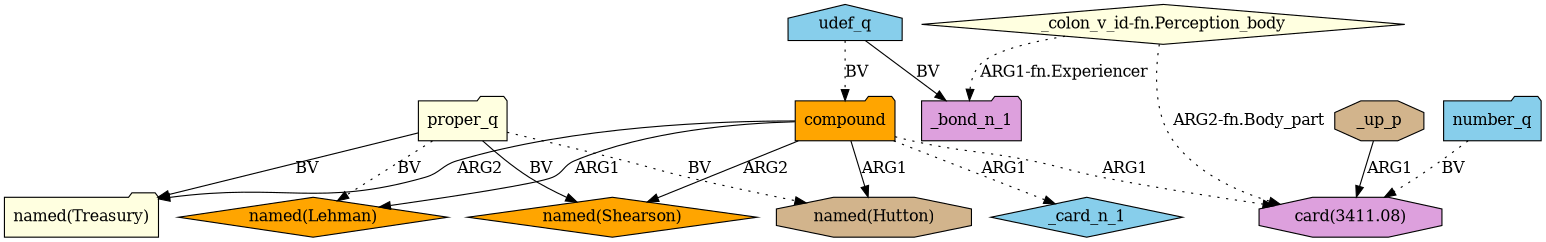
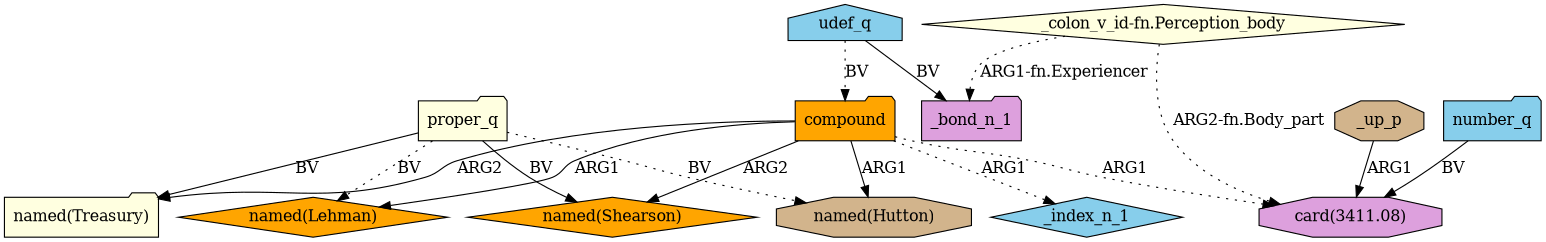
edge "number_q" -> "card(3411.08)": style dotted -> solid
node "_card_n_1": label "_card_n_1" -> "_index_n_1"
